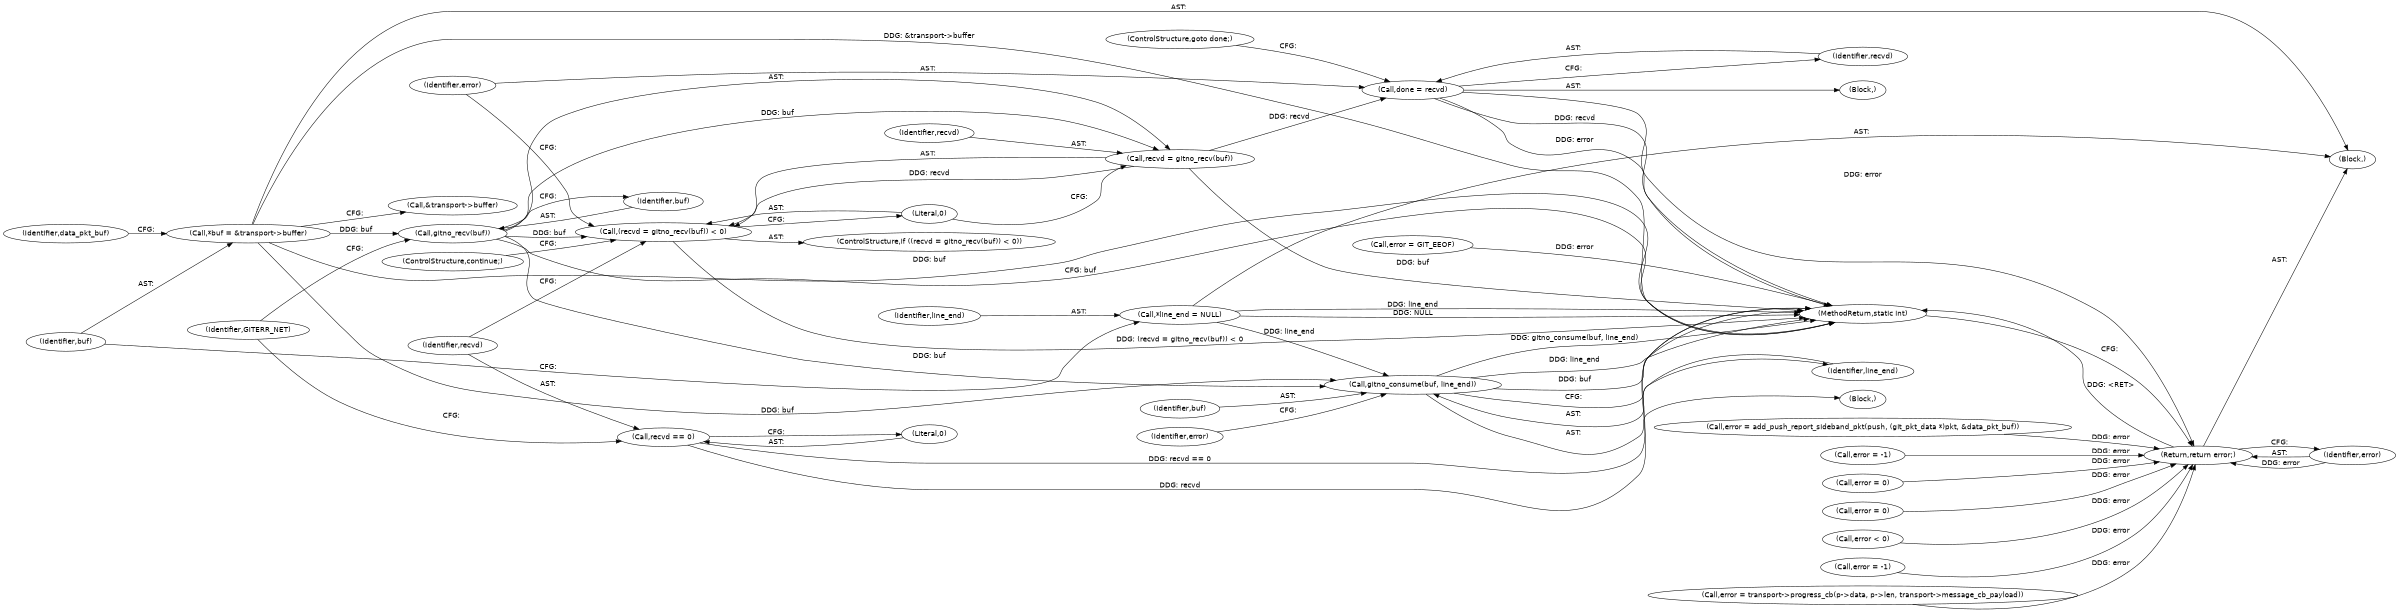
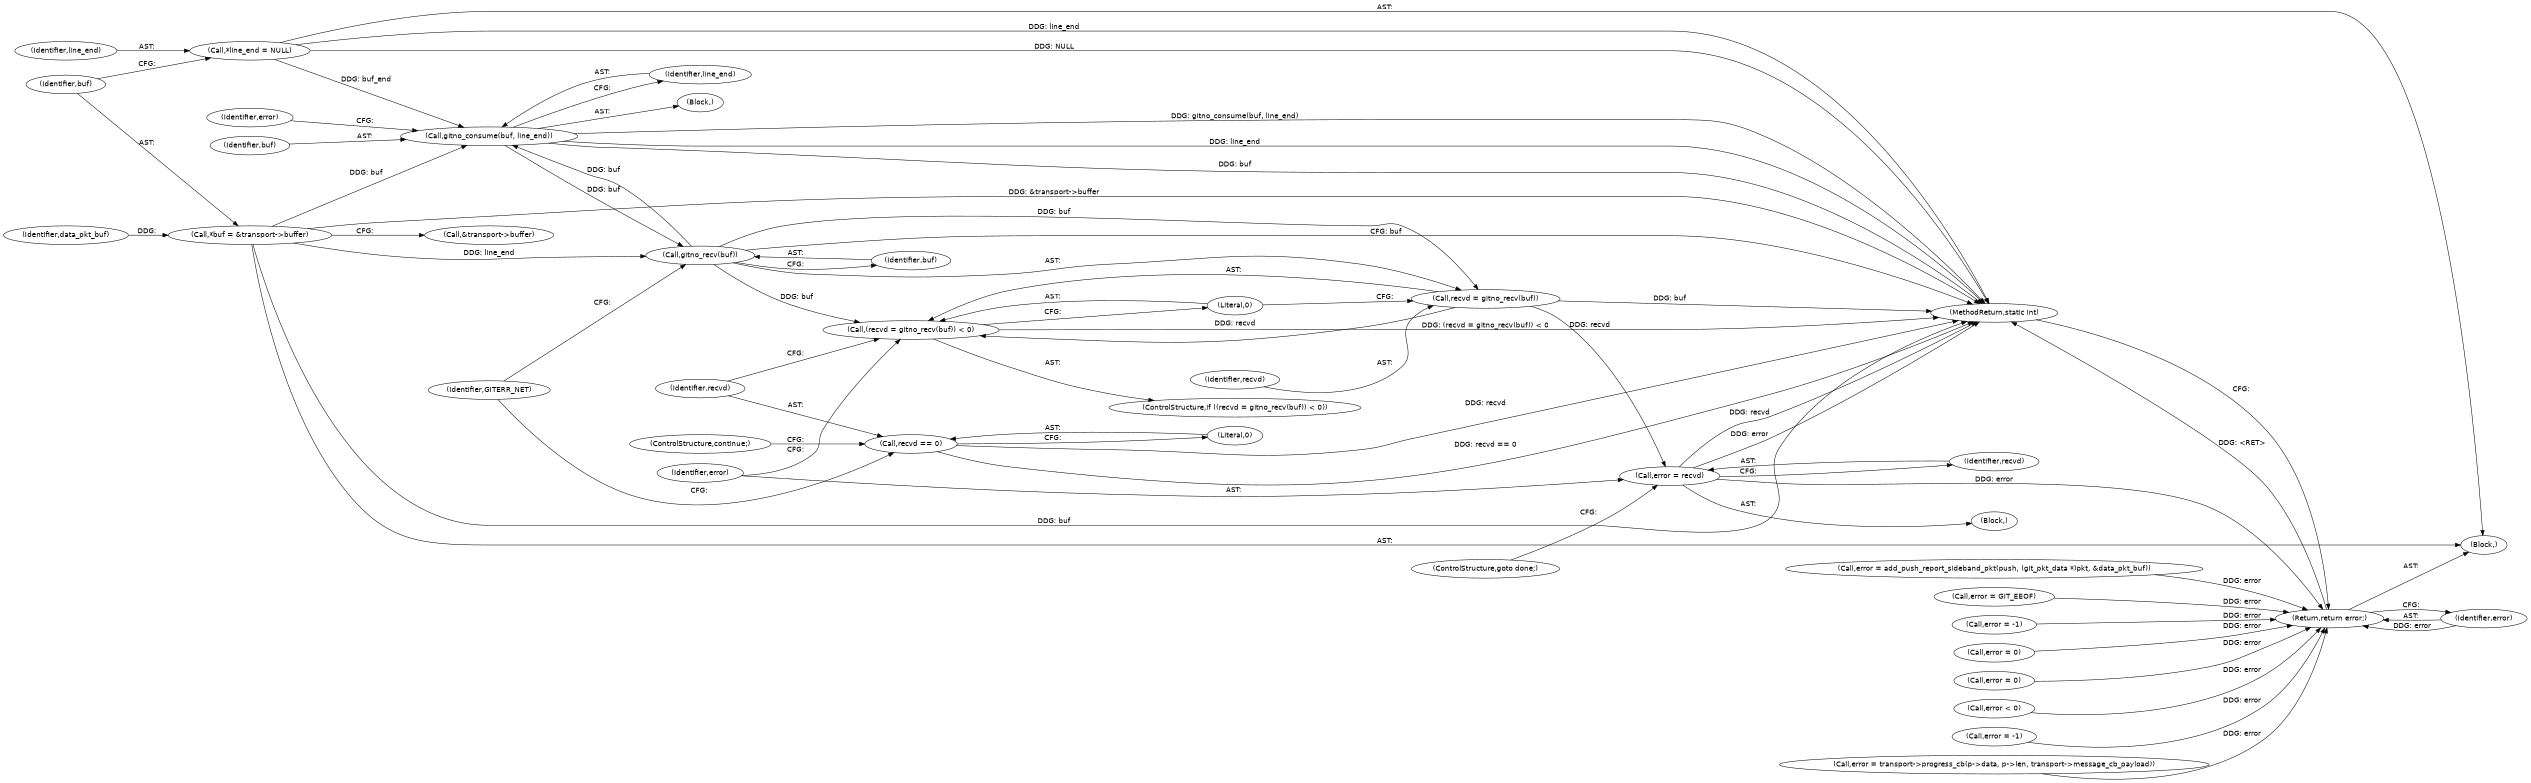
node "(Call,done = recvd)": label "(Call,done = recvd)" -> "(Call,error = recvd)"
edge "(Call,gitno_consume(buf, line_end))" -> "(Call,gitno_recv(buf))": added, label "DDG: buf"
edge "(Identifier,data_pkt_buf)" -> "(Call,*buf = &transport->buffer)": label "CFG: " -> "DDG: "
edge "(Call,*buf = &transport->buffer)" -> "(Call,gitno_recv(buf))": label "DDG: buf" -> "DDG: line_end"
edge "(ControlStructure,continue;)" -> "(Call,(recvd = gitno_recv(buf)) < 0)": now "(ControlStructure,continue;)" -> "(Call,recvd == 0)"
edge "(Call,error = GIT_EEOF)" -> "(MethodReturn,static int)": now "(Call,error = GIT_EEOF)" -> "(Return,return error;)"
edge "(Call,*line_end = NULL)" -> "(Call,gitno_consume(buf, line_end))": label "DDG: line_end" -> "DDG: buf_end"
